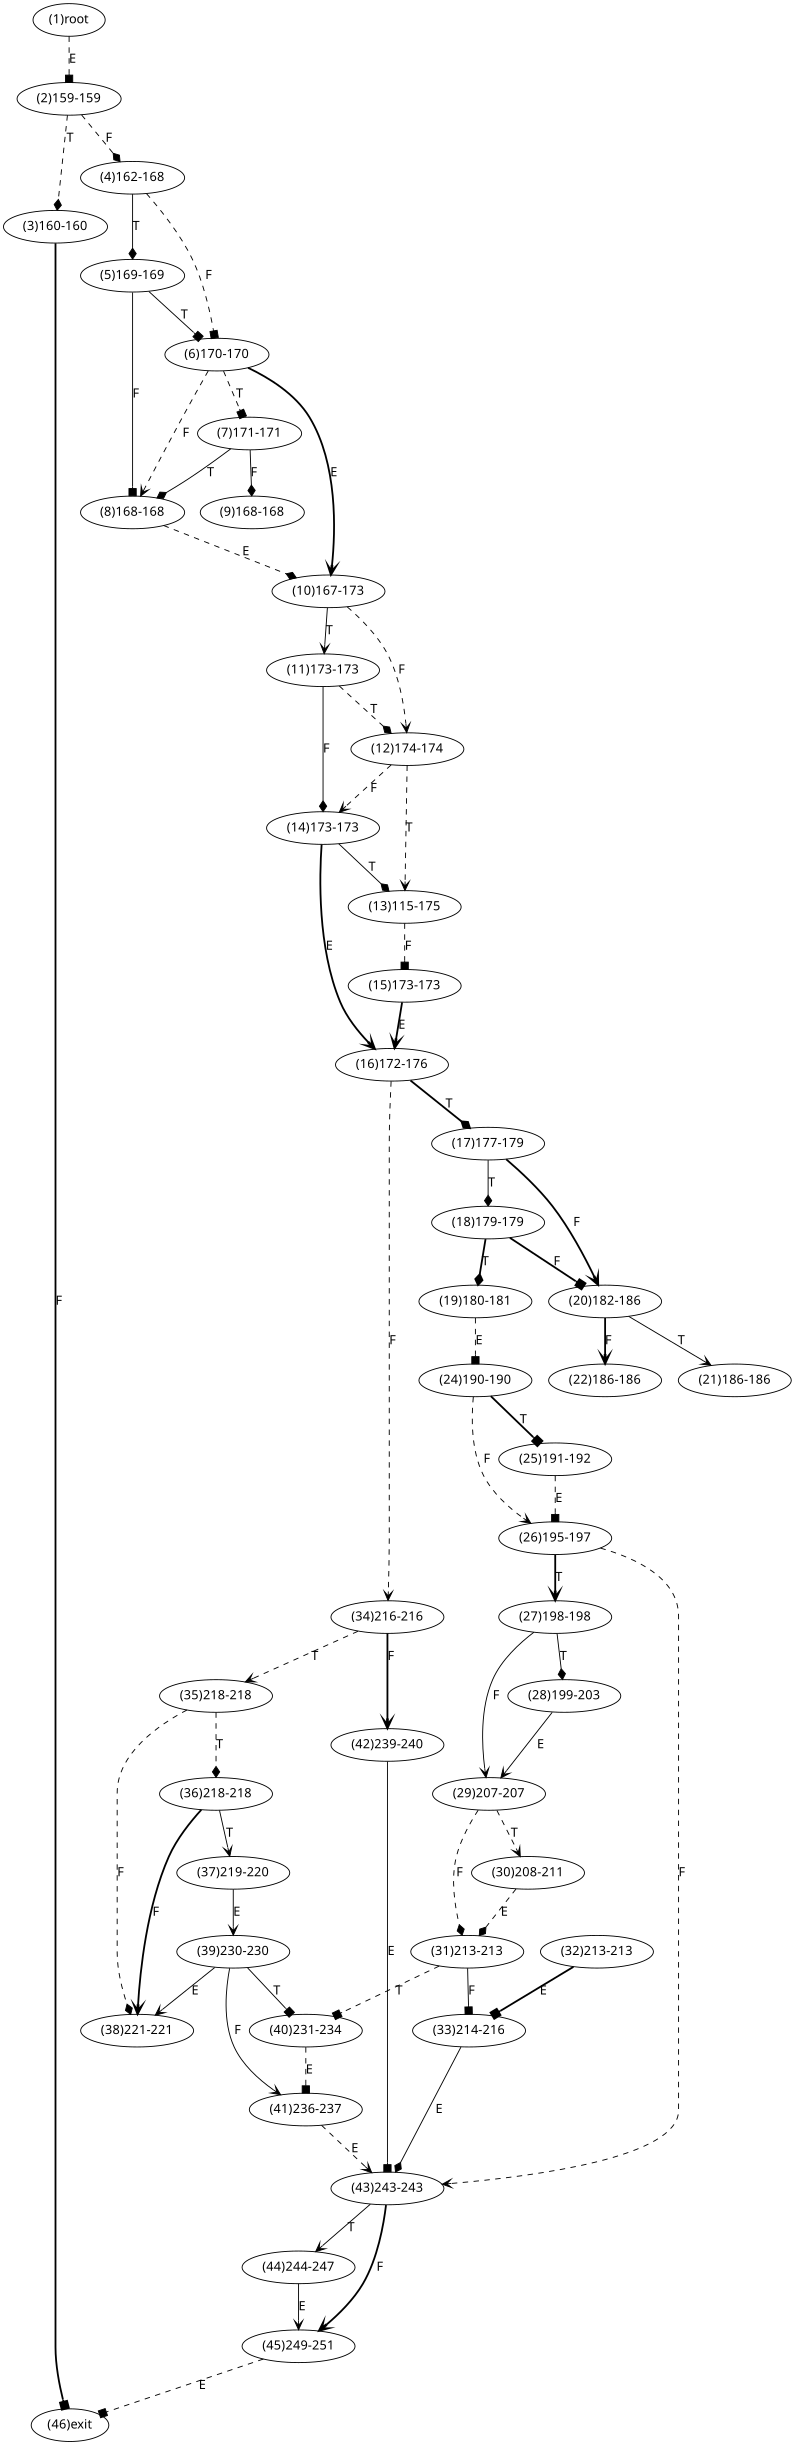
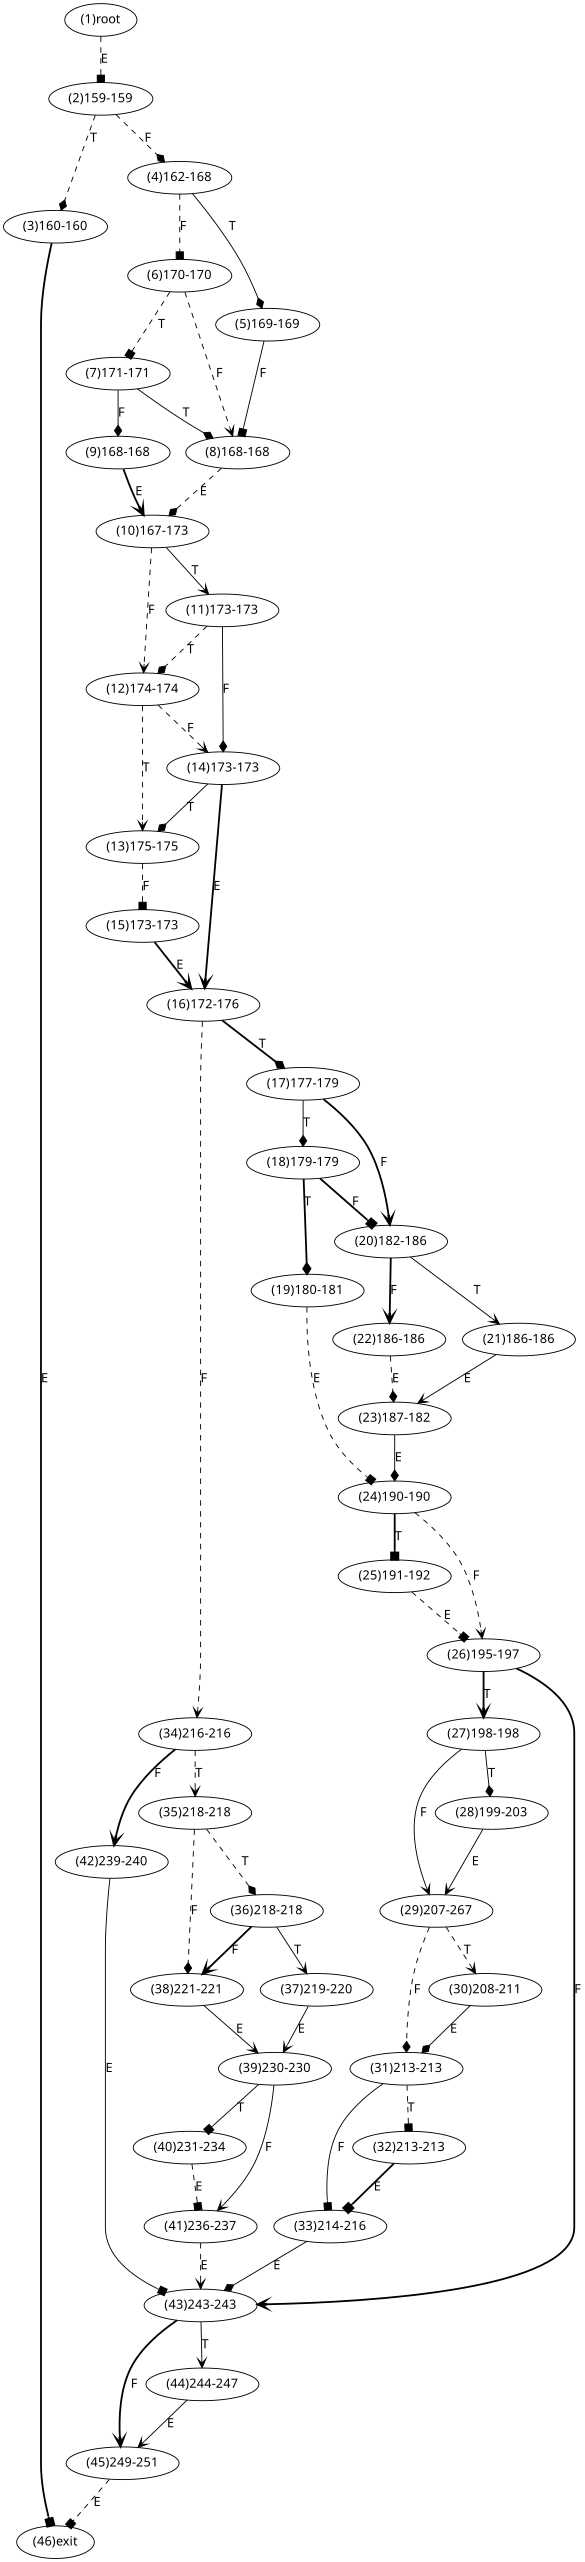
edge "(5)169-169" -> "(6)170-170": removed, label "T"
edge "(6)170-170" -> "(10)167-173": now "(9)168-168" -> "(10)167-173"
node "(13)115-175": label "(13)115-175" -> "(13)175-175"
edge "(3)160-160" -> "(46)exit": label "F" -> "E"
node "(23)187-182": added
node "(29)207-207": label "(29)207-207" -> "(29)207-267"
edge "(30)208-211" -> "(31)213-213": style dashed -> solid
edge "(26)195-197" -> "(43)243-243": style dashed -> bold
edge "(39)230-230" -> "(38)221-221": reversed
edge "(31)213-213" -> "(40)231-234": now "(31)213-213" -> "(32)213-213"
